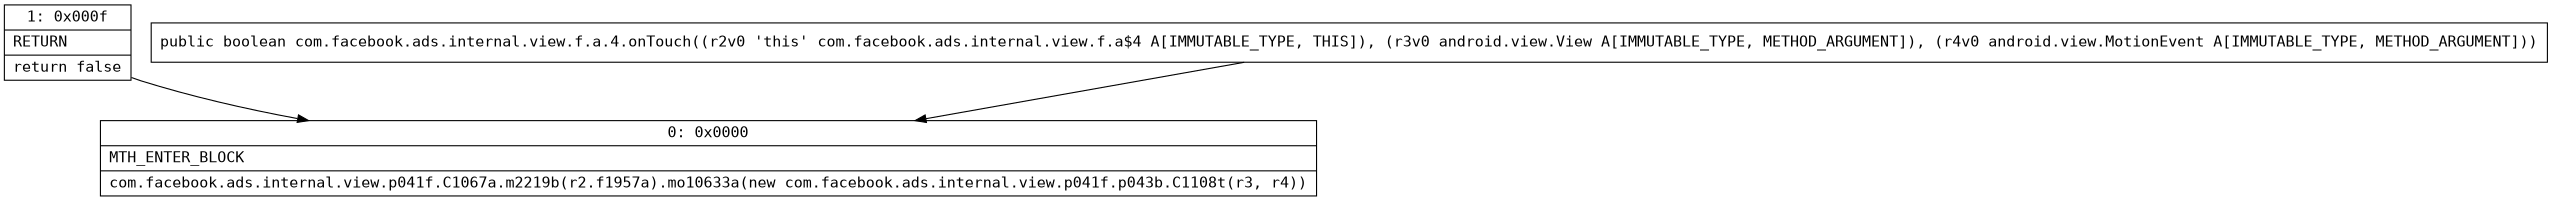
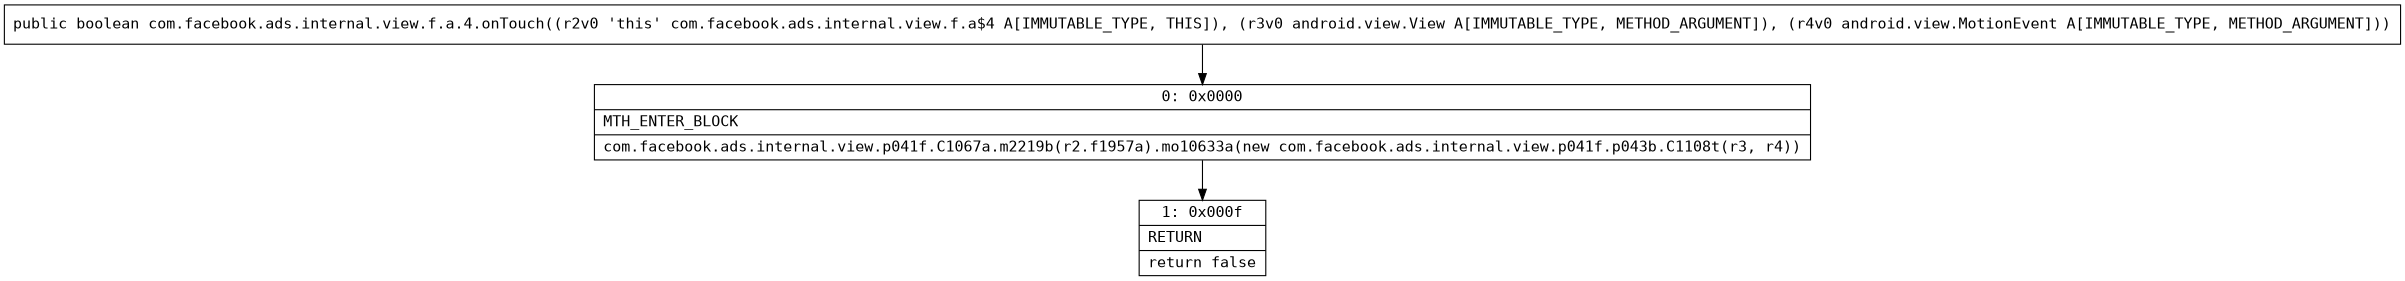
edge "1: 0x000f" -> "0: 0x0000": reversed
